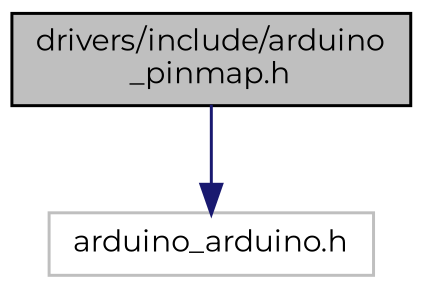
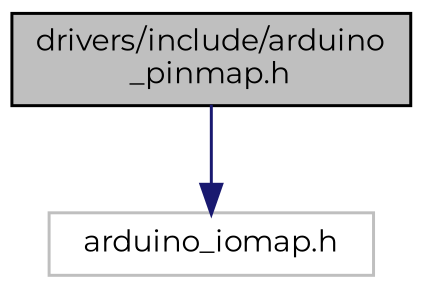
node "arduino_arduino.h": label "arduino_arduino.h" -> "arduino_iomap.h"
